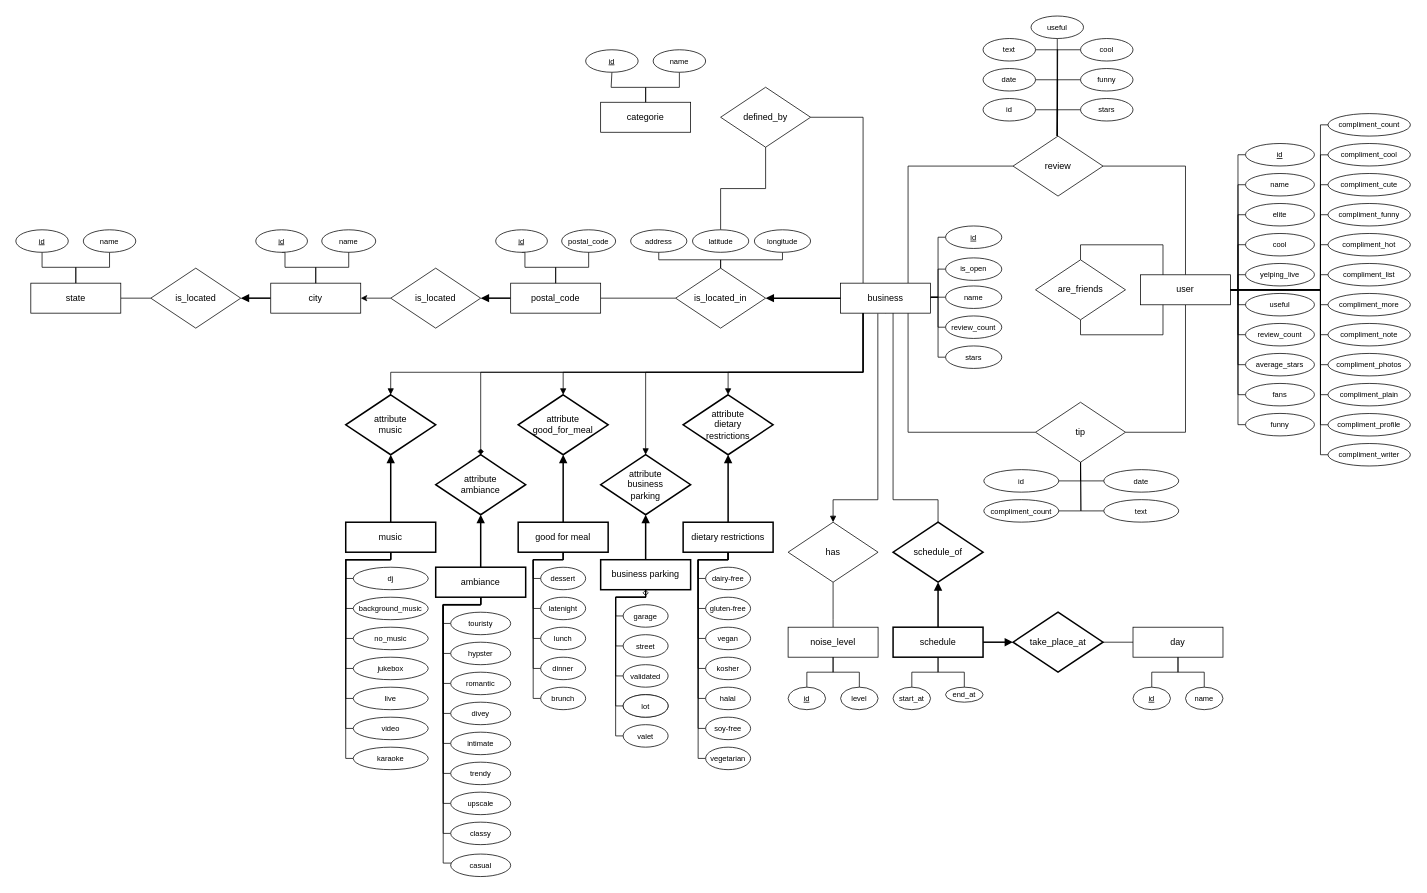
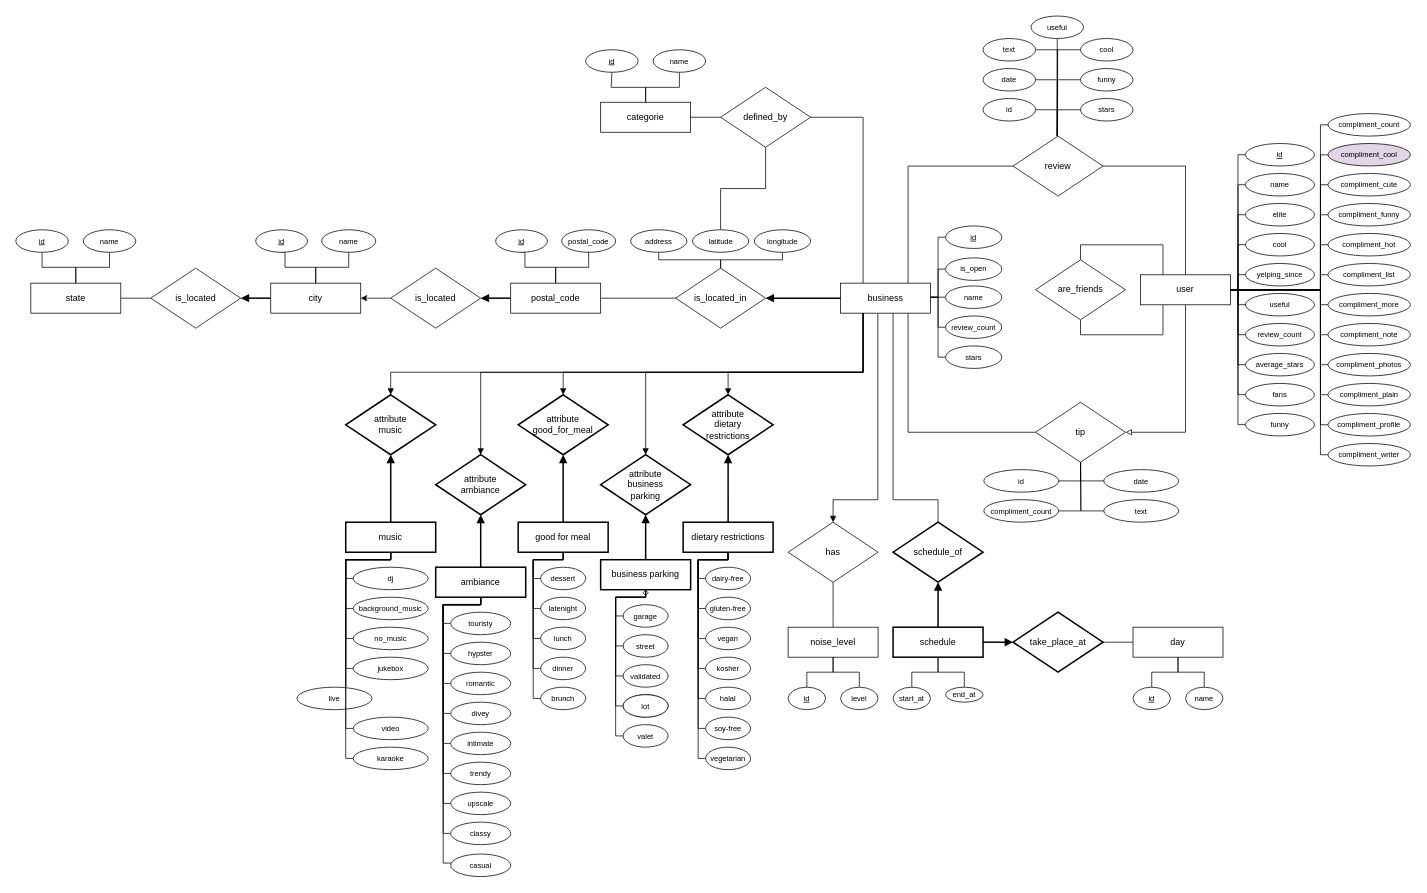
edge "categorie" -- "defined_by": added
node "compliment_cool": fillcolor #ffffff -> #e1d5e7
node "yelping_live": label "yelping_live" -> "yelping_since"
edge "user" -- "tip": arrowhead none -> block
edge "business" -> "attribute ambiance": arrowhead diamond -> block
node "live": moved (390, 699) -> (334, 699)
